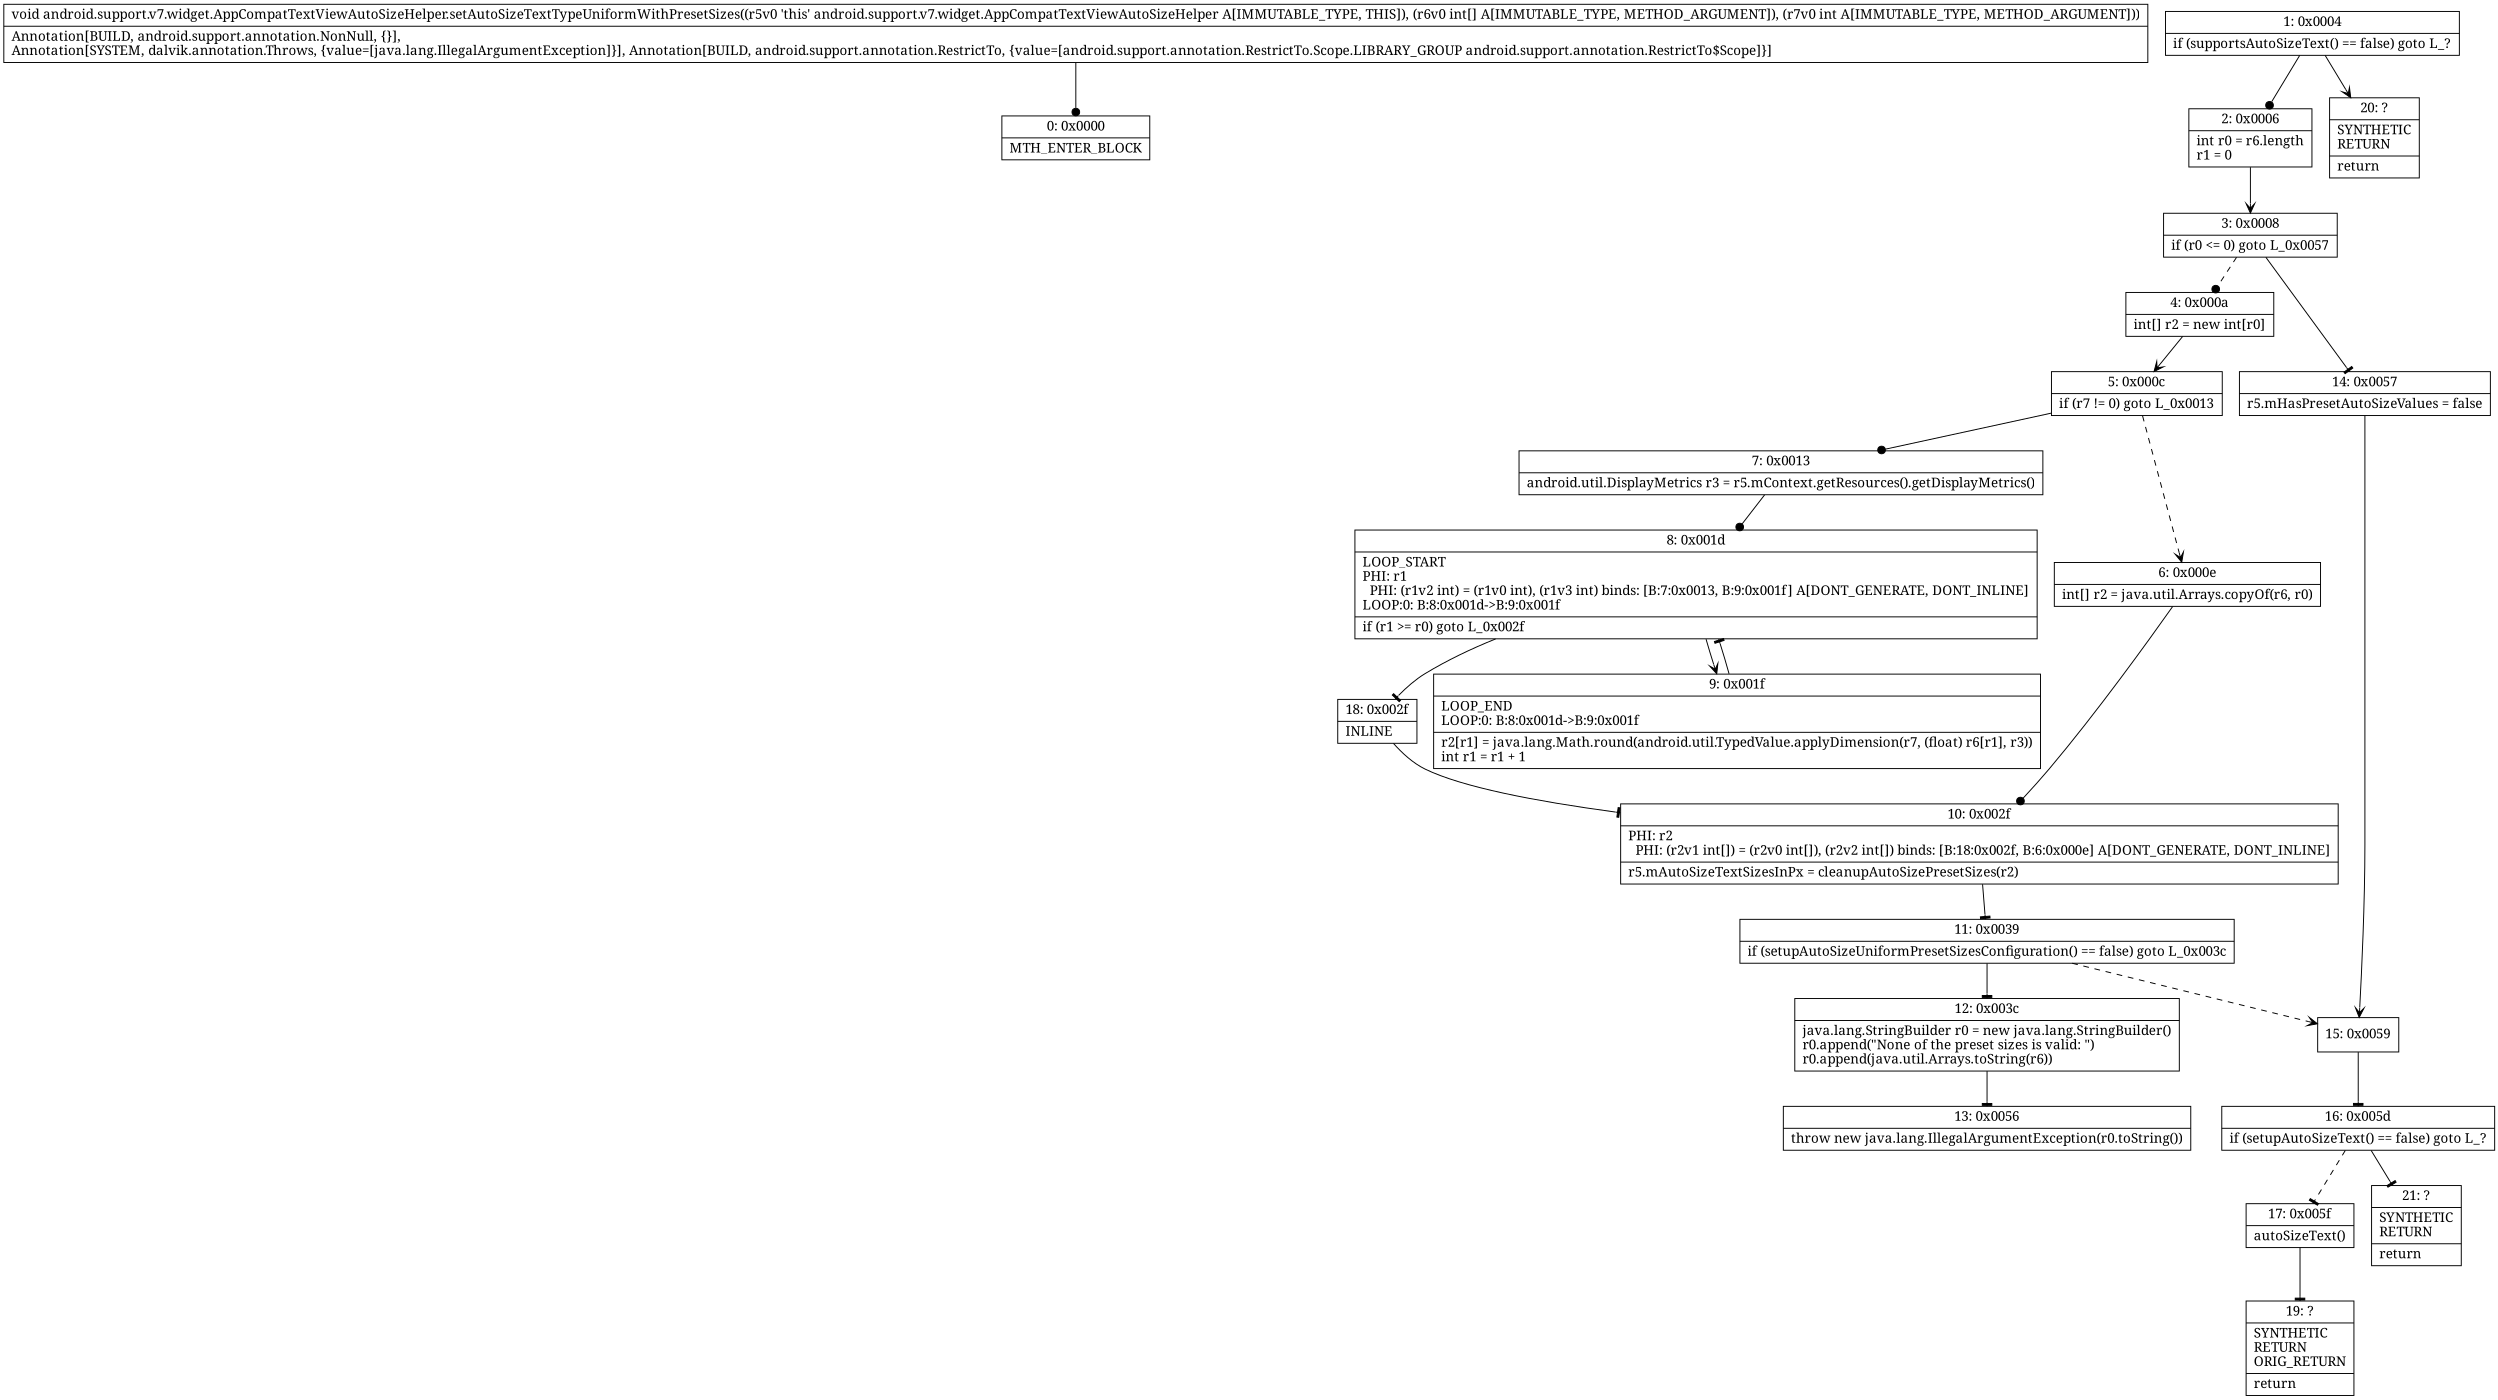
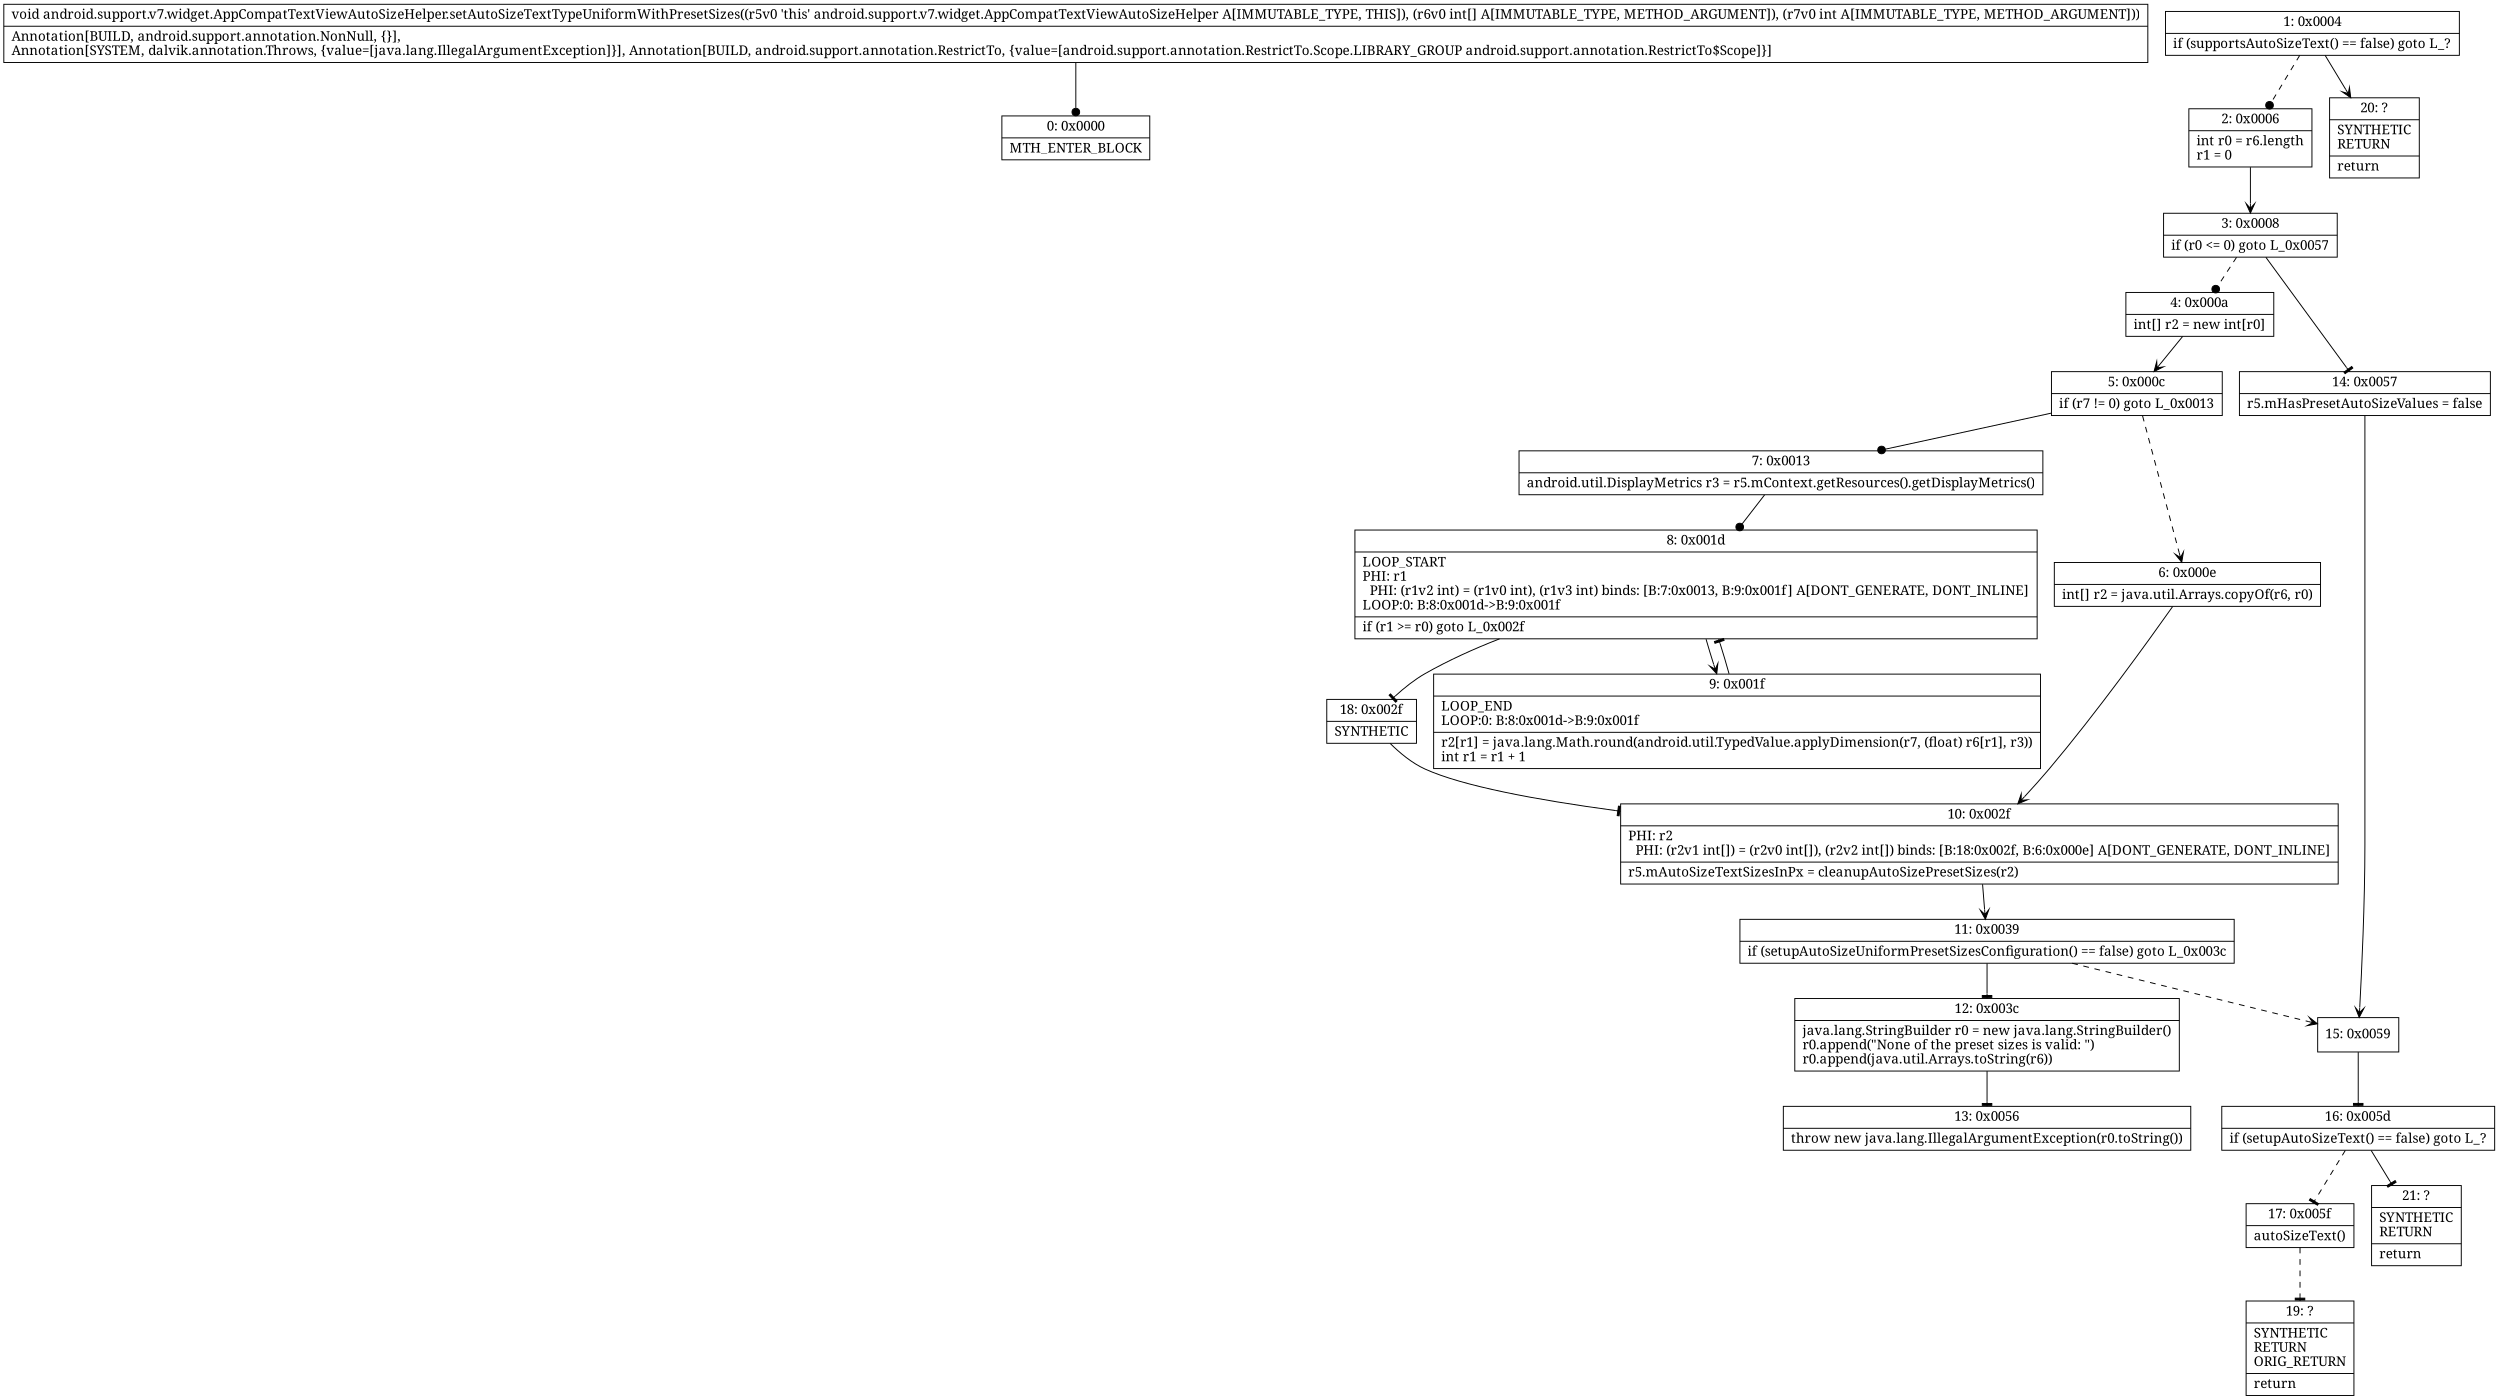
edge "1: 0x0004" -> "2: 0x0006": style solid -> dashed
edge "6: 0x000e" -> "10: 0x002f": arrowhead dot -> vee
node "18: 0x002f": text "INLINE" -> "SYNTHETIC"
edge "10: 0x002f" -> "11: 0x0039": arrowhead tee -> vee
edge "17: 0x005f" -> "19: ?": style solid -> dashed
